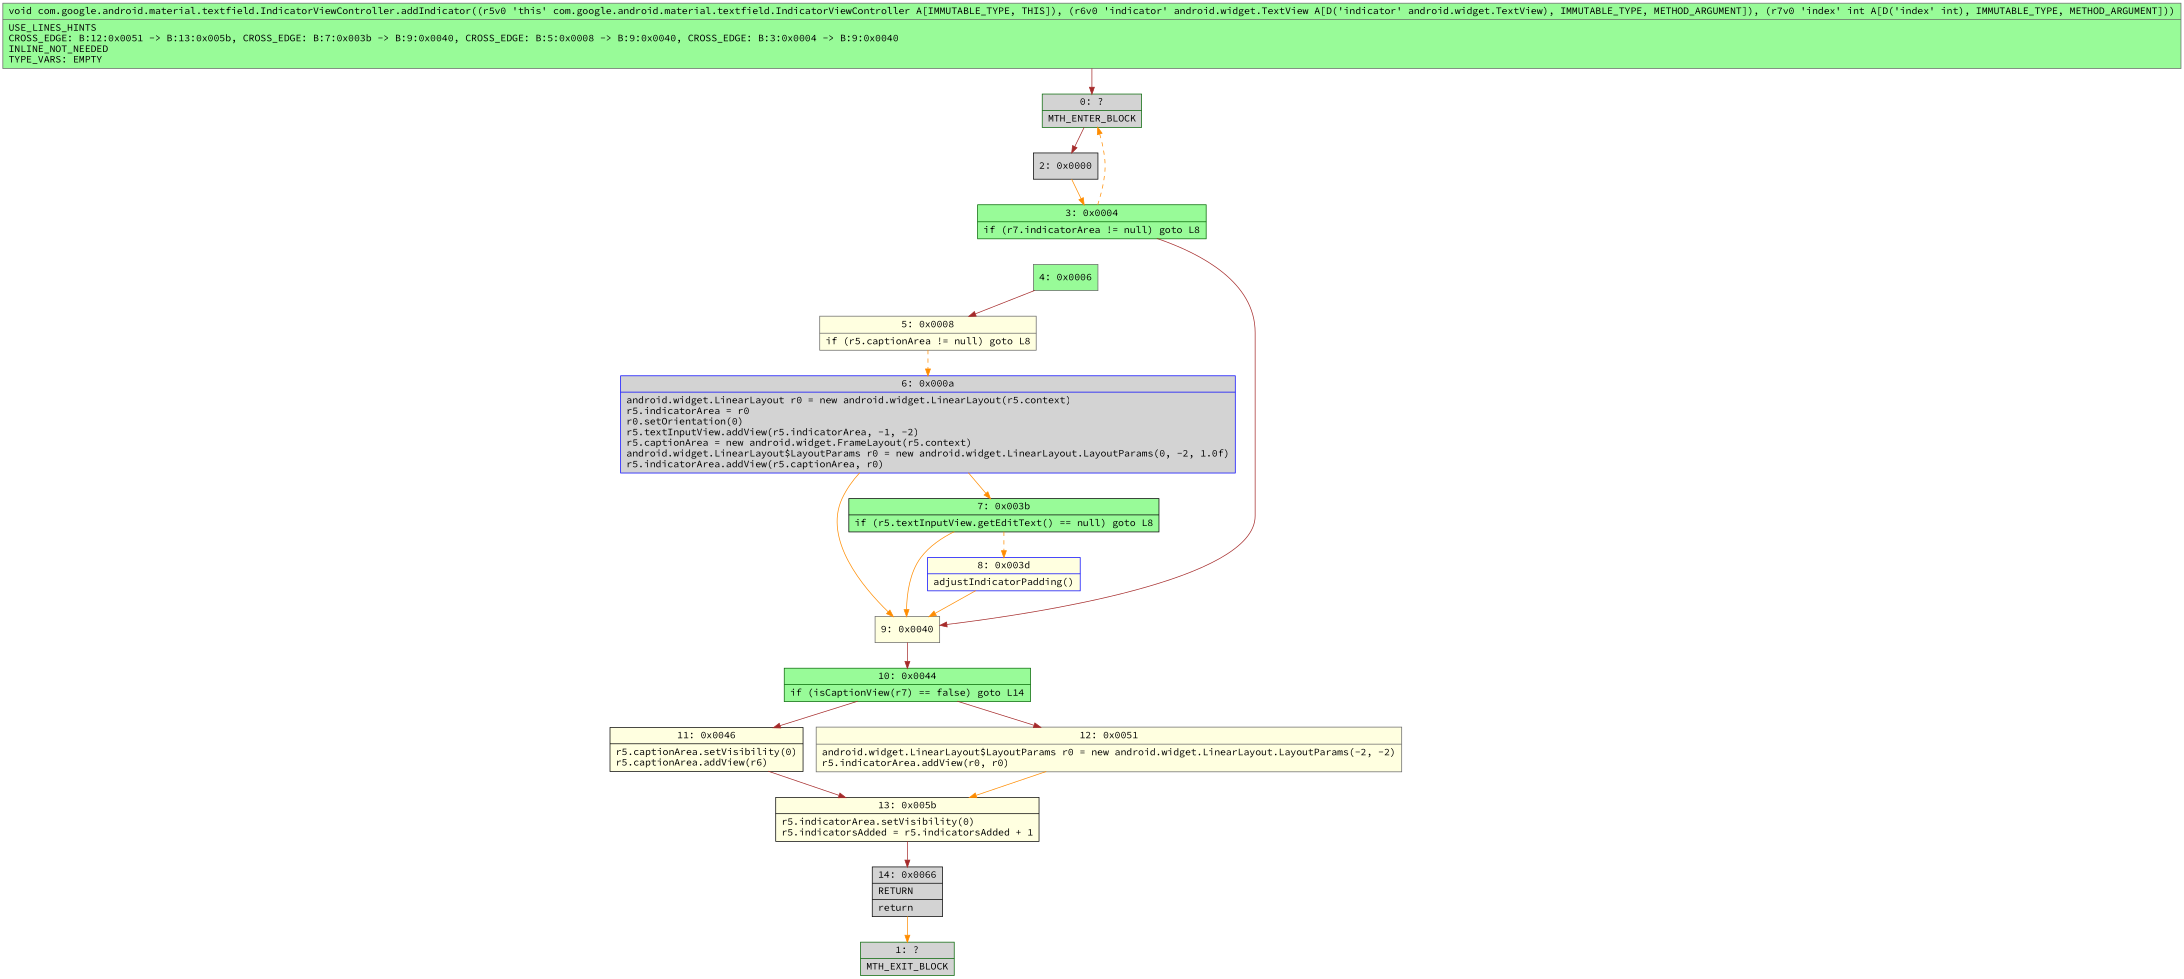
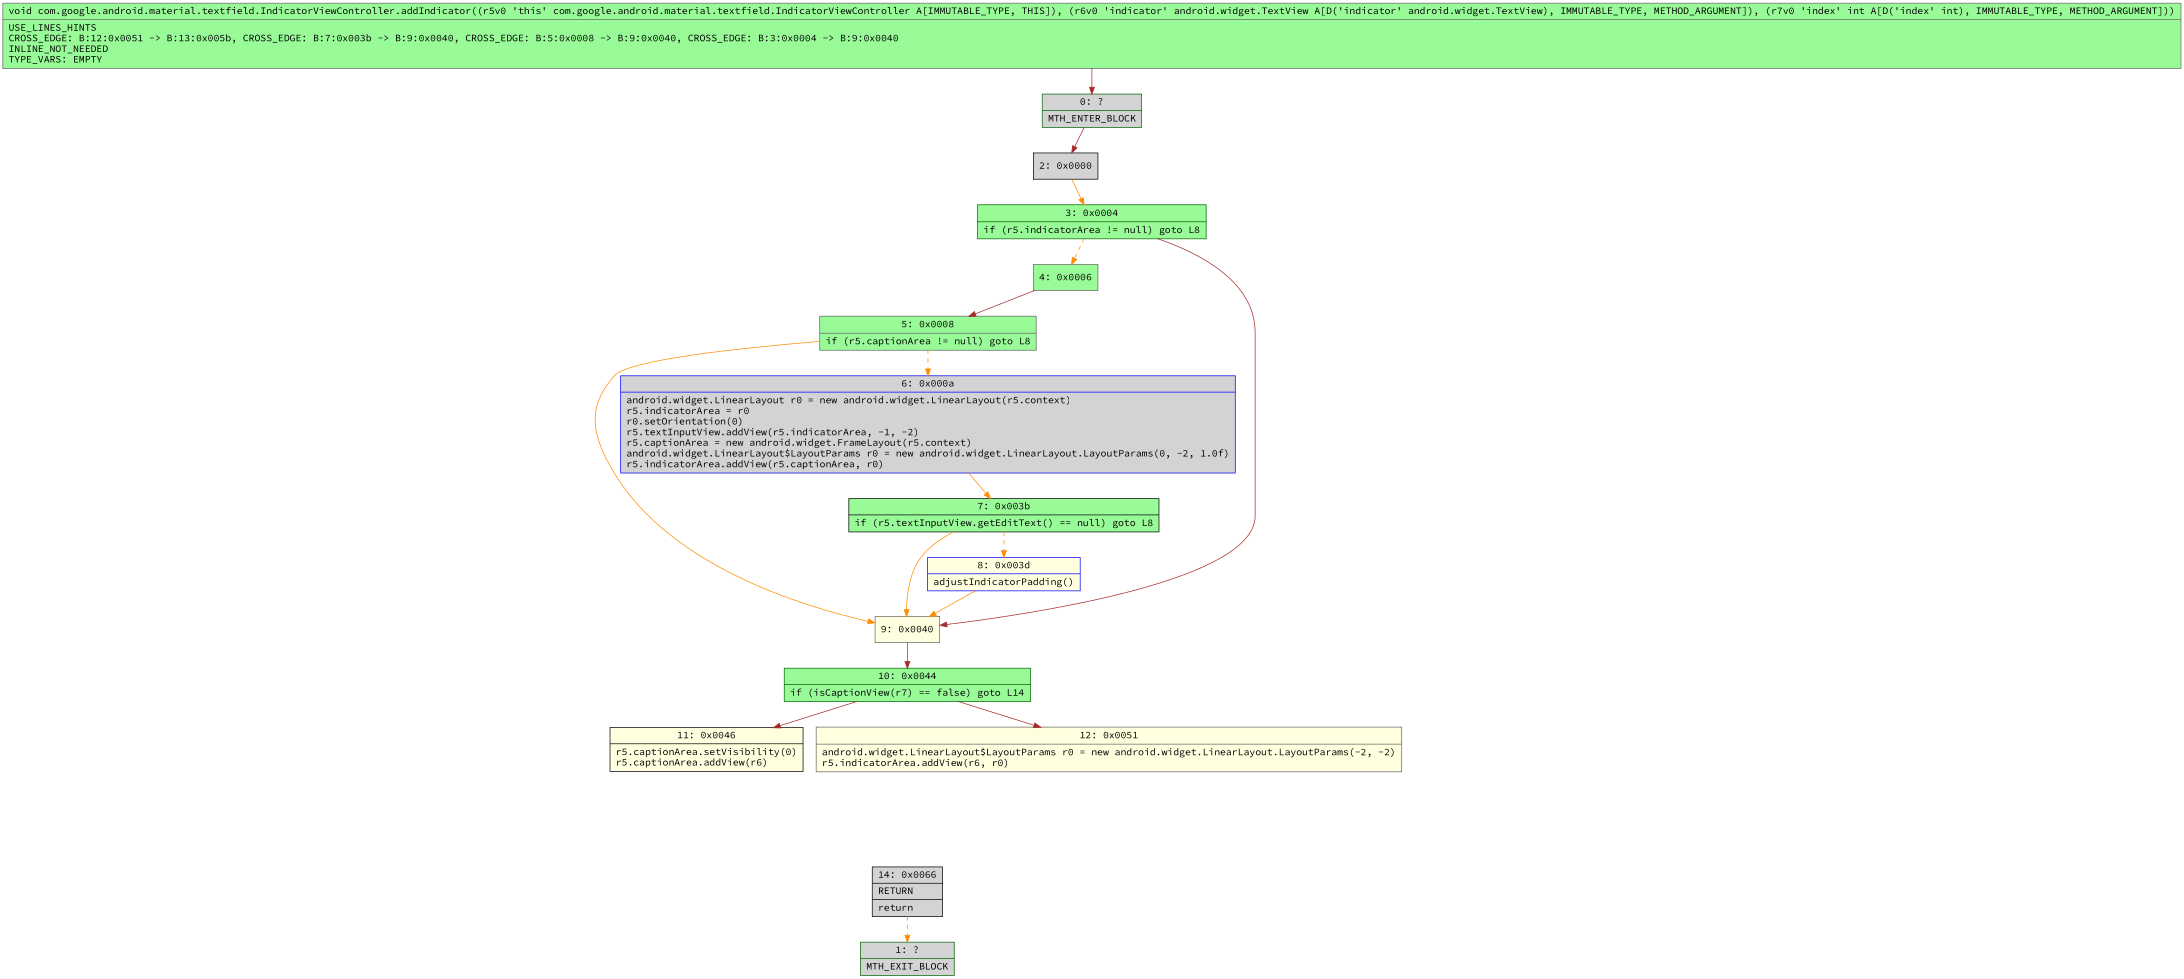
edge "3: 0x0004" -> "0: ?": now "3: 0x0004" -> "4: 0x0006"
node "3: 0x0004": text "if (r7.indicatorArea != null) goto L8" -> "if (r5.indicatorArea != null) goto L8"
node "5: 0x0008": fillcolor lightyellow -> palegreen
edge "6: 0x000a" -> "9: 0x0040": now "5: 0x0008" -> "9: 0x0040"
node "12: 0x0051": text "r5.indicatorArea.addView(r0, r0)" -> "r5.indicatorArea.addView(r6, r0)"
node "13: 0x005b": removed
edge "14: 0x0066" -> "1: ?": style solid -> dashed
